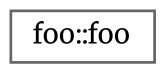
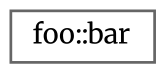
node "foo::foo": label "foo::foo" -> "foo::bar"
